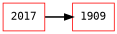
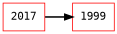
node "1909": label "1909" -> "1999"
